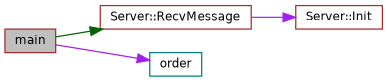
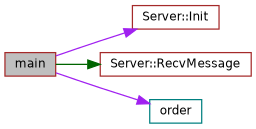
edge "Server::RecvMessage" -> "Server::Init": now "main" -> "Server::Init"
